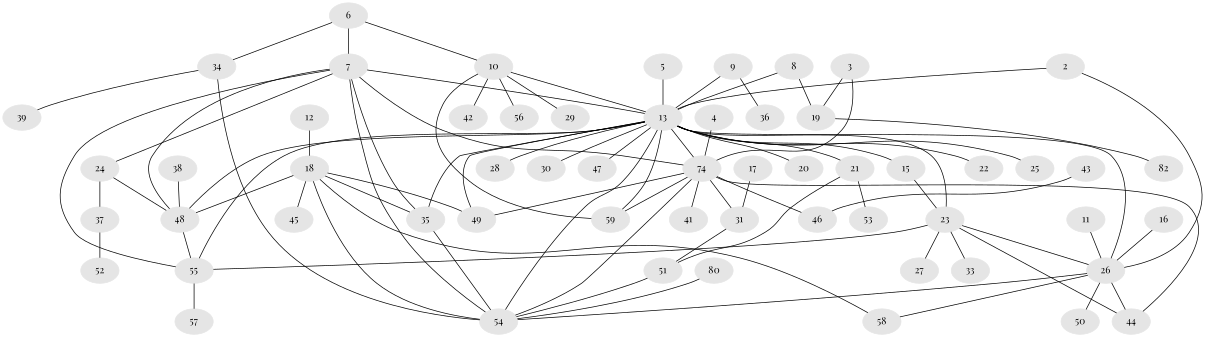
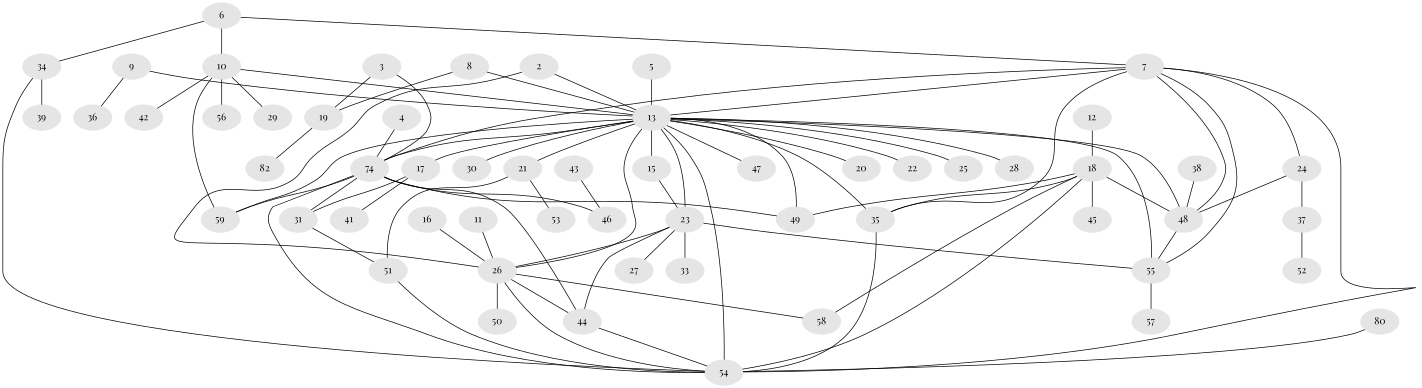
edge "13" -- "17": added
edge "74" -- "41": now "17" -- "41"
edge "44" -- "54": added
